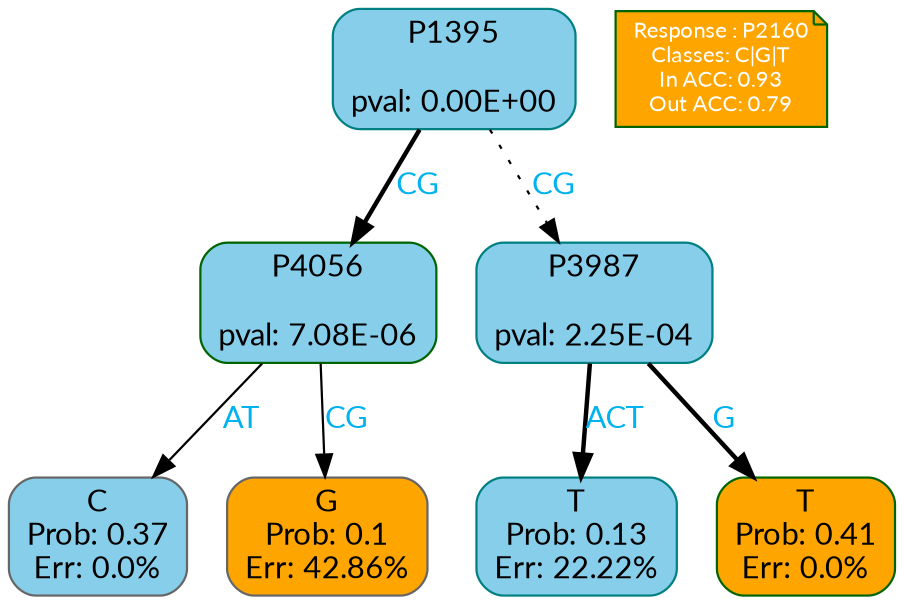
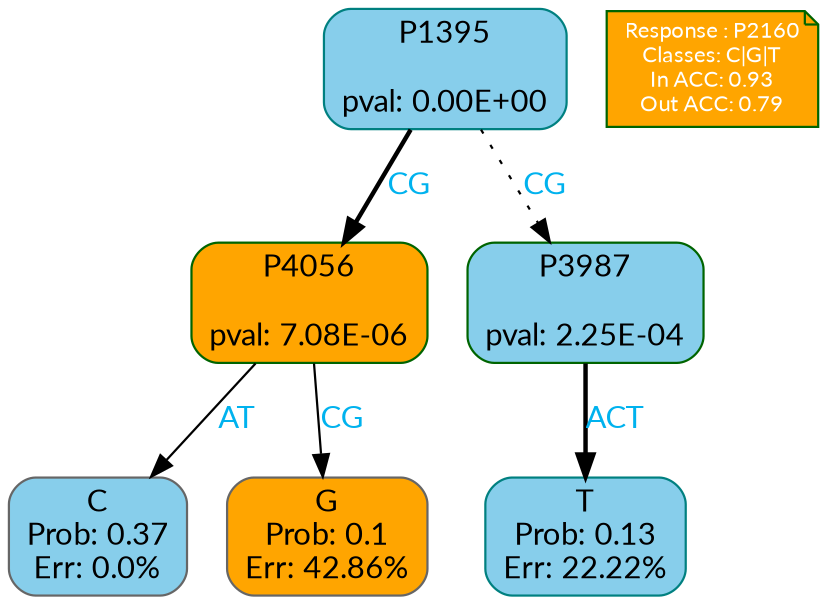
node "P4056 pval: 7.08E-06": fillcolor skyblue -> orange
node "P3987 pval: 2.25E-04": color teal -> darkgreen
node "T Prob: 0.41 Err: 0.0%": removed
